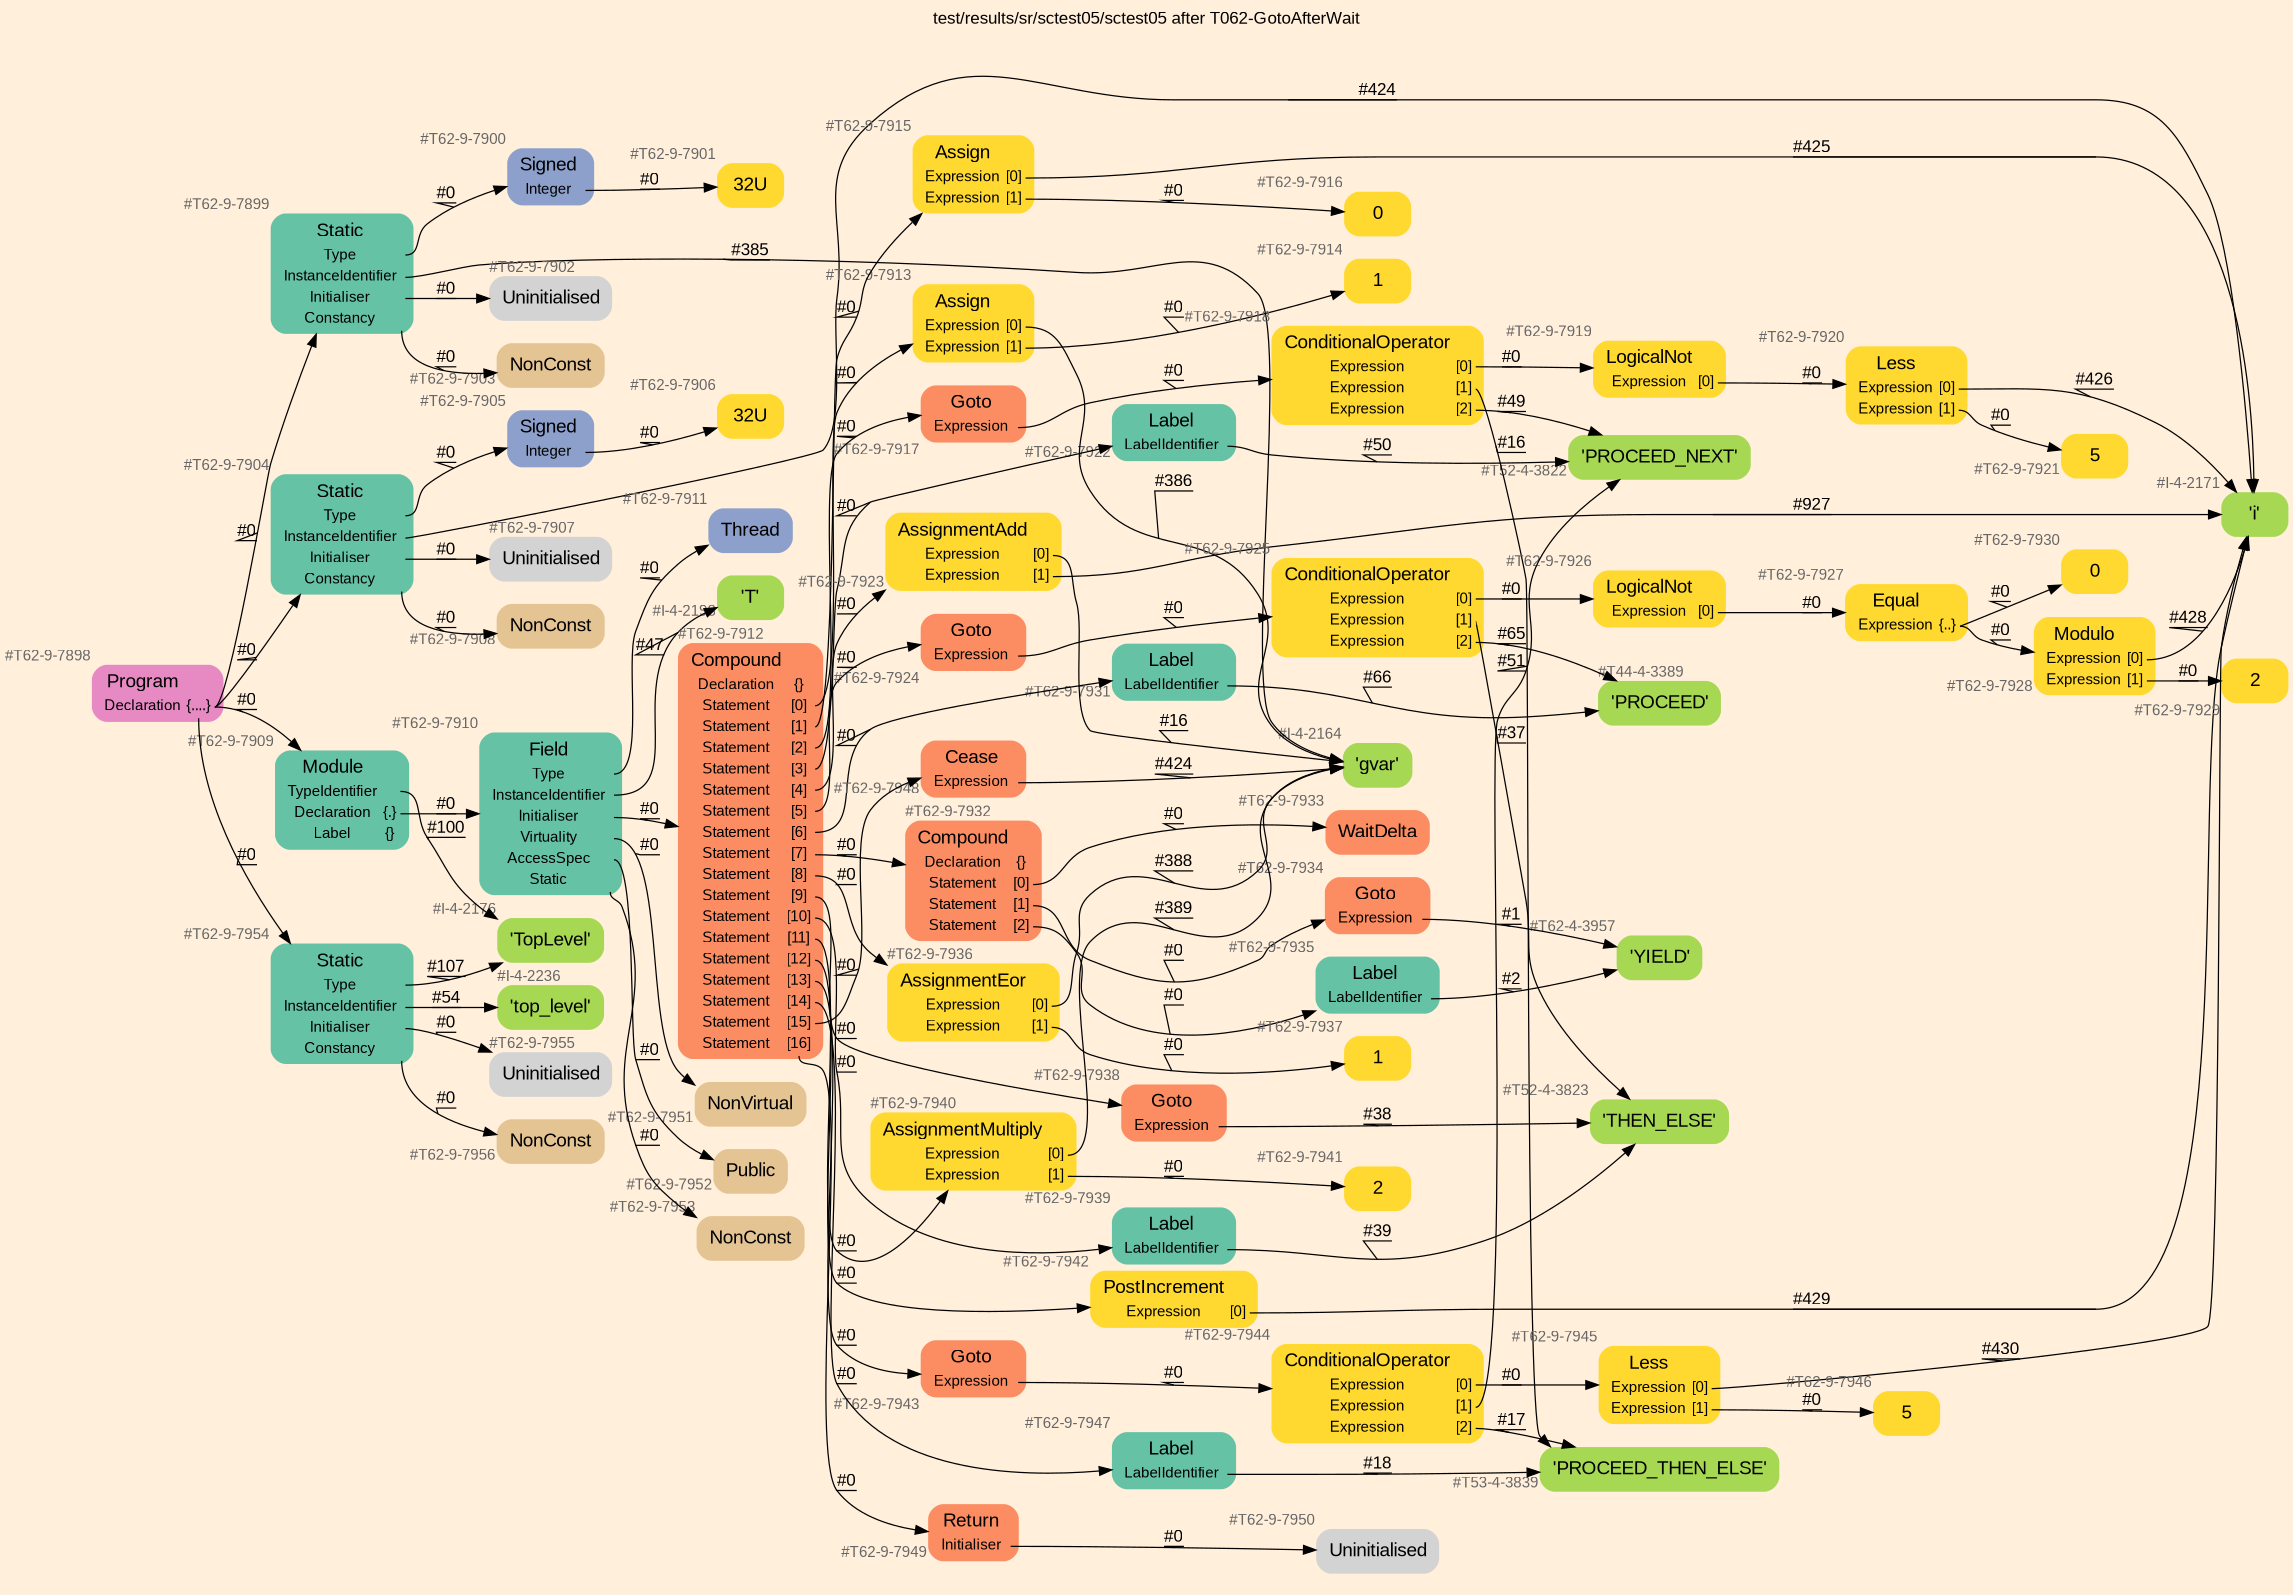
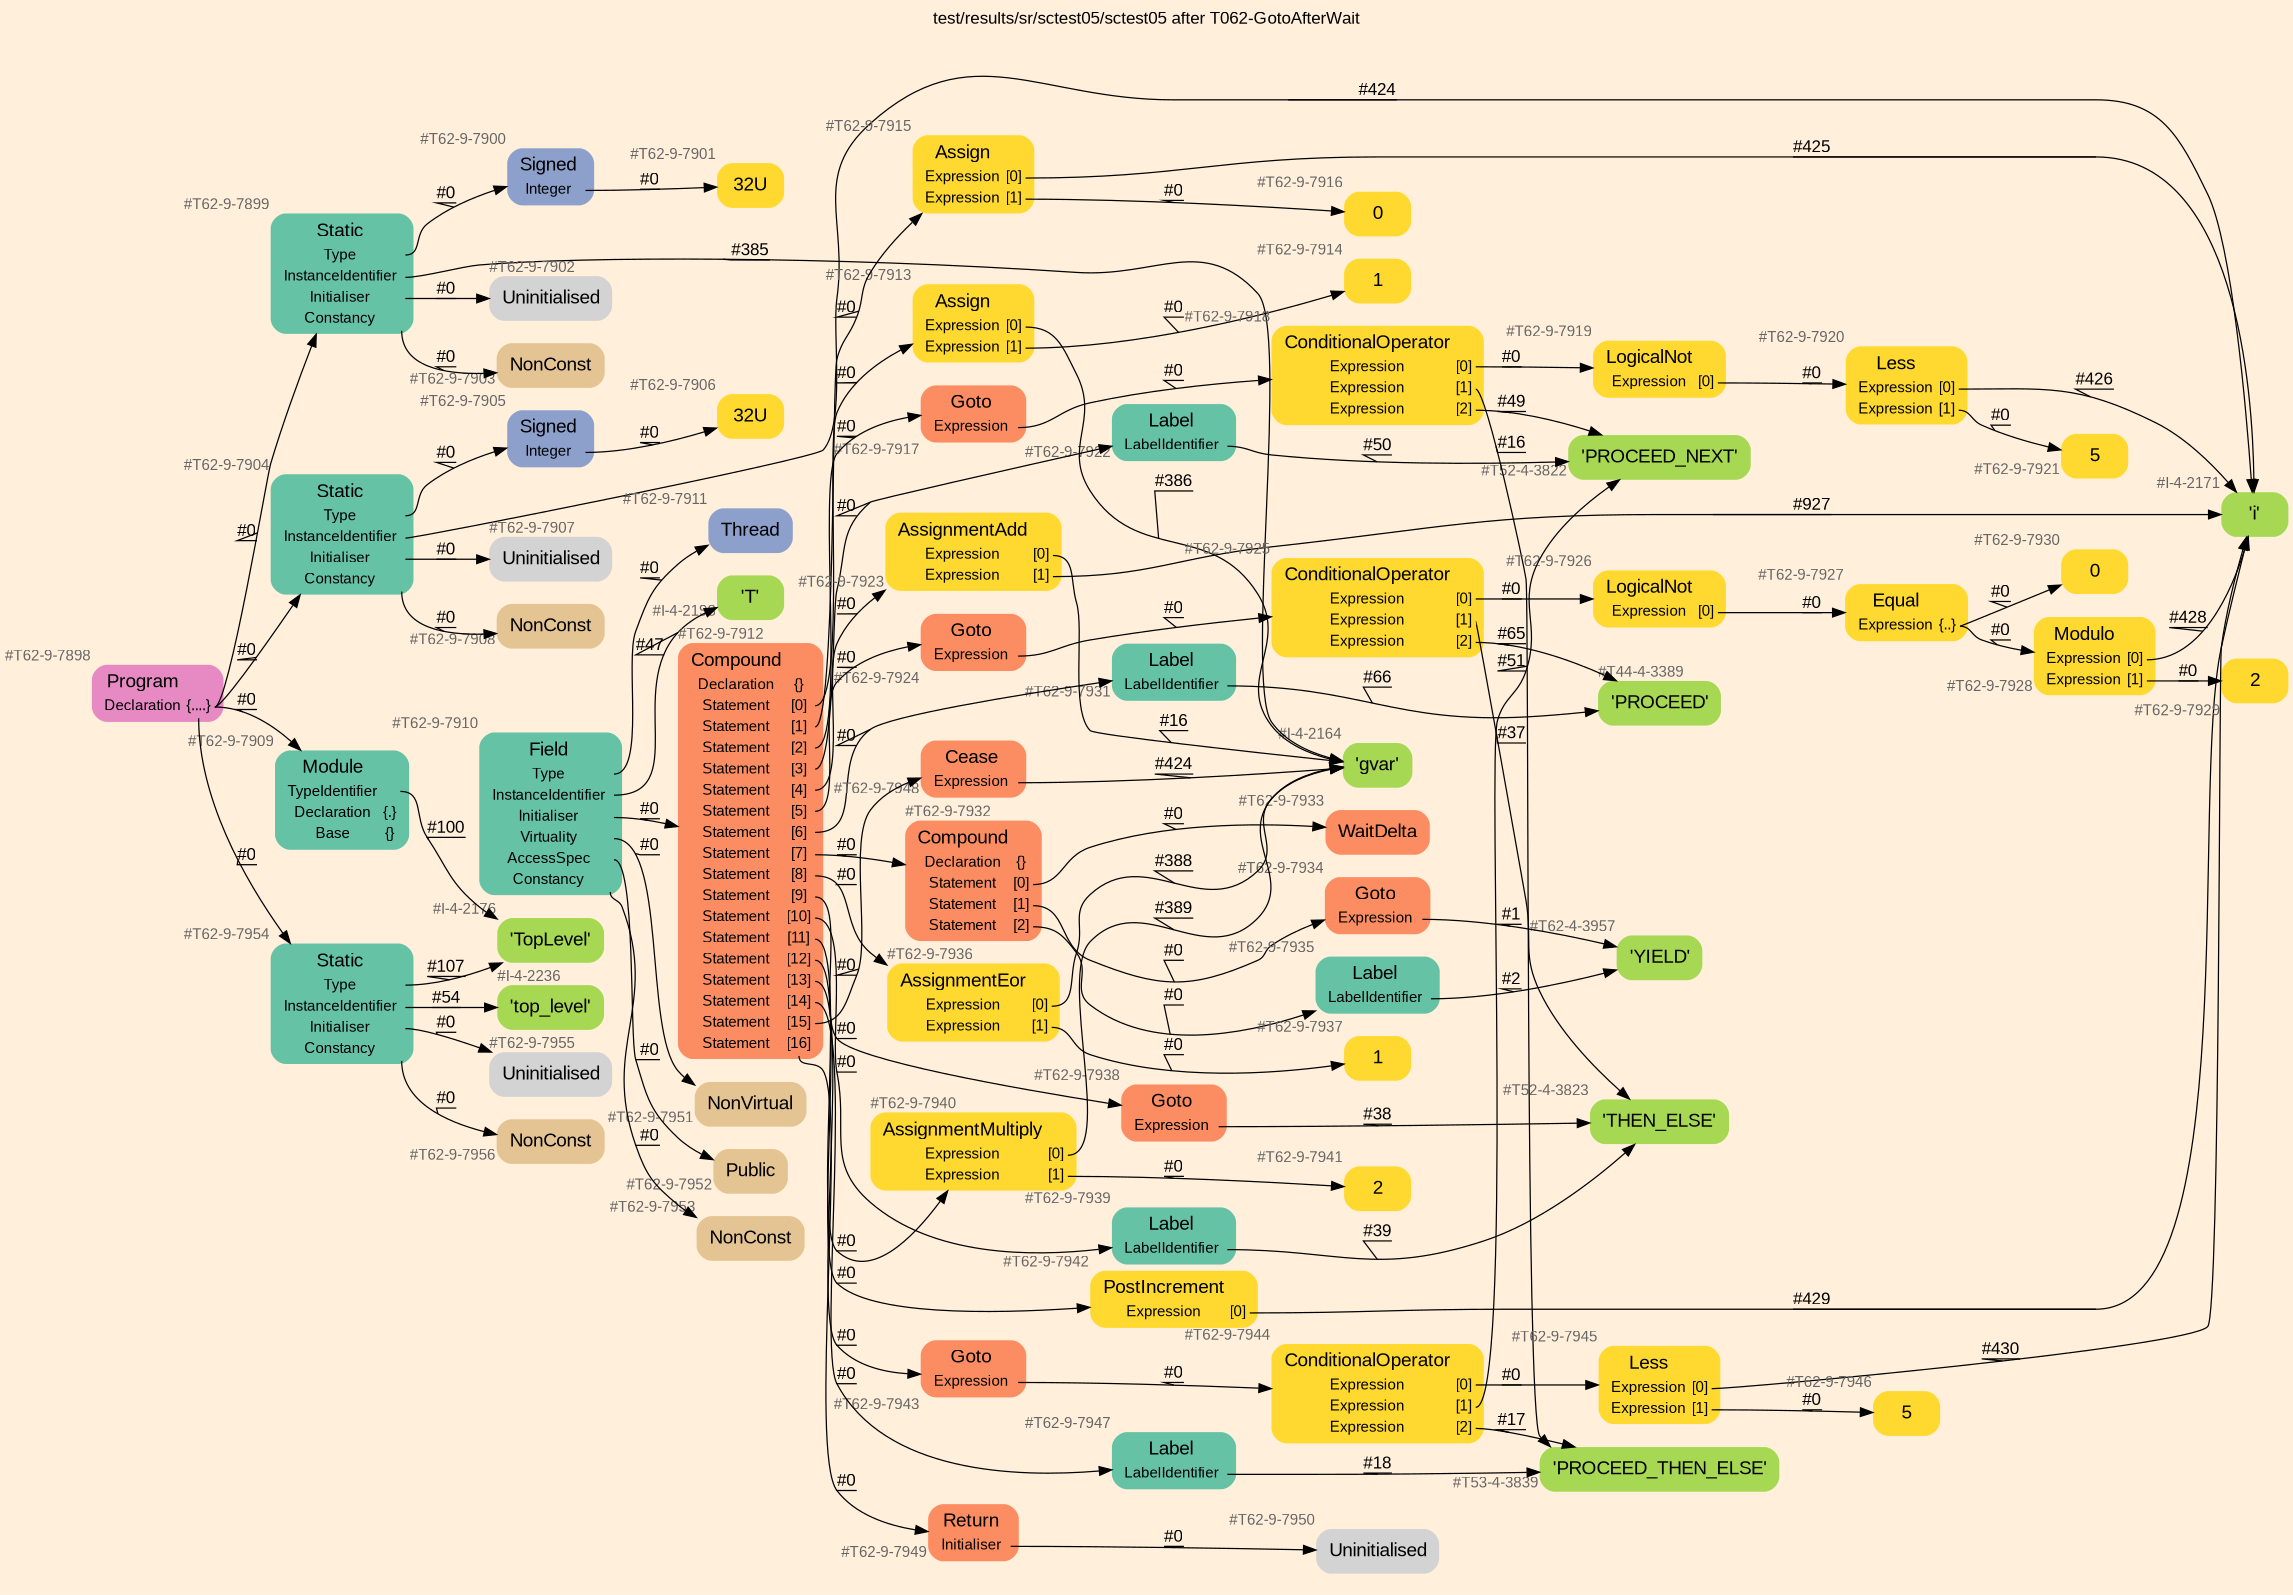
edge "Module" -> "Field": removed, label "#0"
node "Module": text "Label" -> "Base"
node "Field": text "Static" -> "Constancy"
